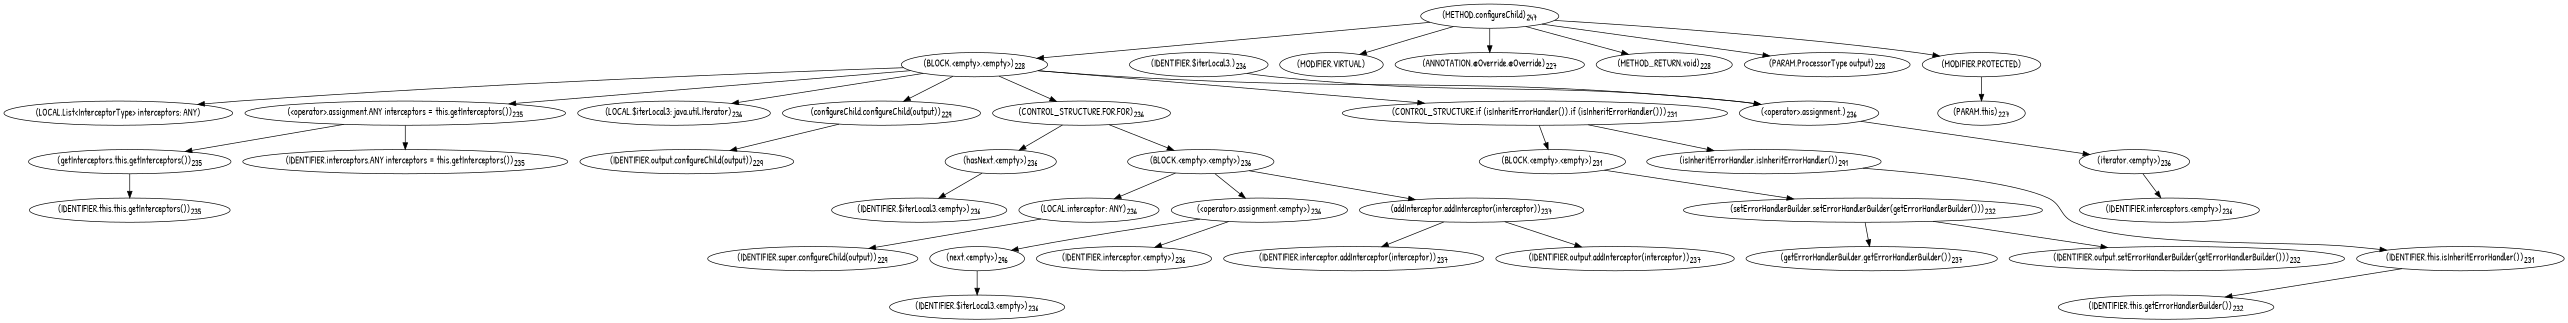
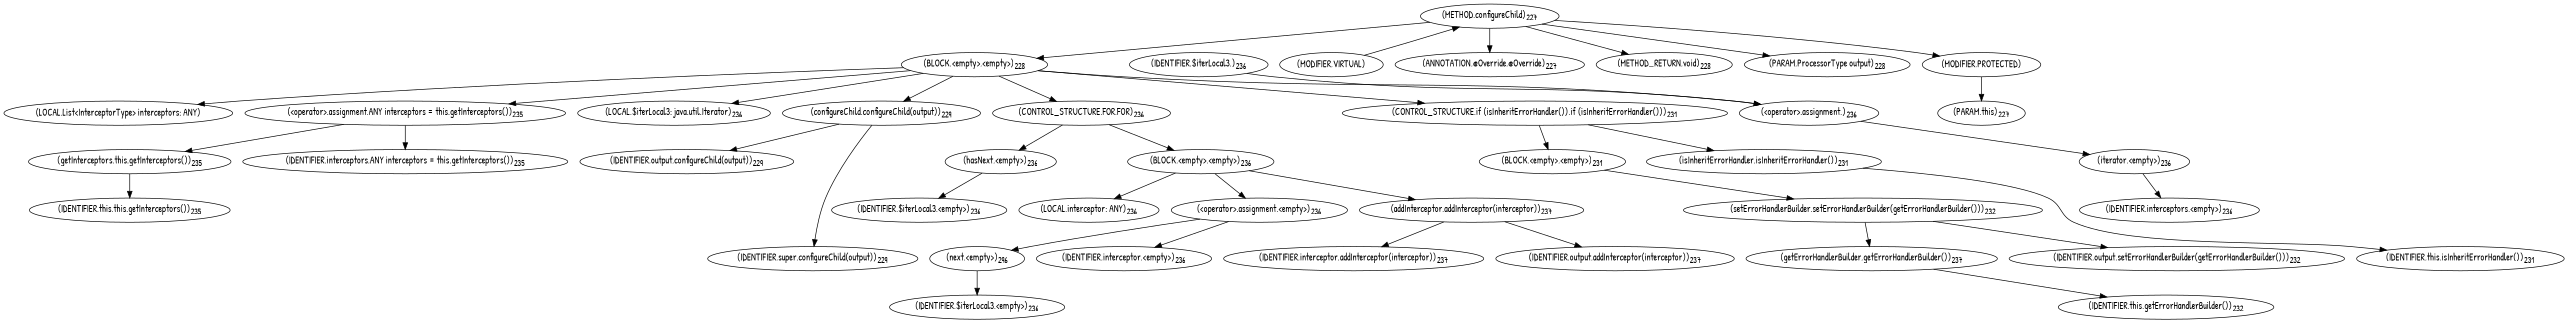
node "(METHOD,configureChild)": text "247" -> "227"
edge "(METHOD,configureChild)" -> "(MODIFIER,VIRTUAL)": reversed
node "(isInheritErrorHandler,isInheritErrorHandler())": text "291" -> "231"
edge "(LOCAL,interceptor: ANY)" -> "(IDENTIFIER,super,configureChild(output))": now "(configureChild,configureChild(output))" -> "(IDENTIFIER,super,configureChild(output))"
edge "(IDENTIFIER,this,isInheritErrorHandler())" -> "(IDENTIFIER,this,getErrorHandlerBuilder())": now "(getErrorHandlerBuilder,getErrorHandlerBuilder())" -> "(IDENTIFIER,this,getErrorHandlerBuilder())"
